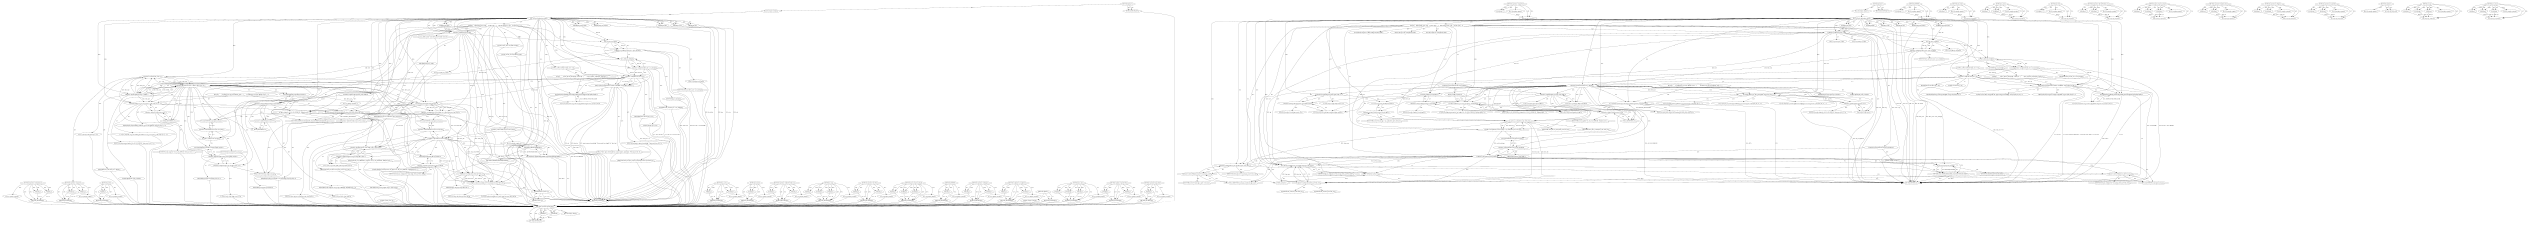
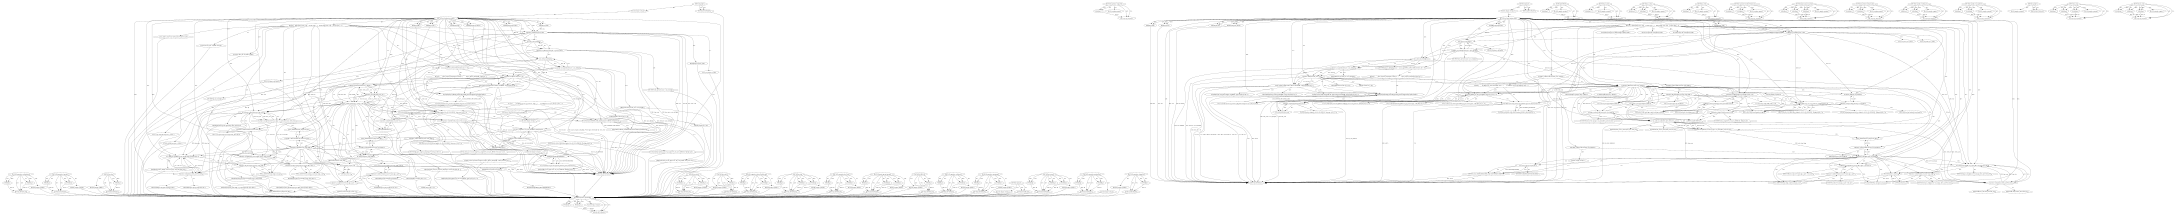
node "(CONTROL_STRUCTURE,IF,if (item_num > 65536))": added
edge "(<operator>.lessThan,item_num < 0)" -> "(IDENTIFIER,item_num,item_num < 0)": label "AST: " -> "DDG: AVERROR_INVALIDDATA"
edge "(<operator>.lessThan,item_num < 0)" -> "(METHOD,<operator>.logicalOr)": now "(<operator>.lessThan,item_num < 0)" -> "(LITERAL,0,item_num < 0)"
